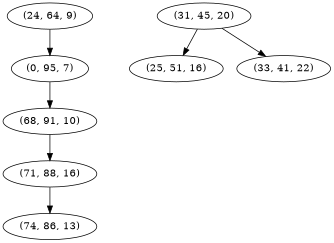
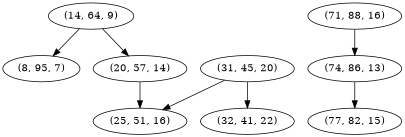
node "(24, 64, 9)": label "(24, 64, 9)" -> "(14, 64, 9)"
node "(0, 95, 7)": label "(0, 95, 7)" -> "(8, 95, 7)"
node "(20, 57, 14)": added
node "(33, 41, 22)": label "(33, 41, 22)" -> "(32, 41, 22)"
node "(68, 91, 10)": removed
node "(77, 82, 15)": added
